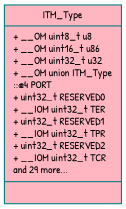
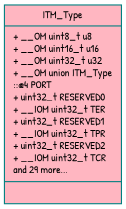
node "ITM_Type": text "+ __OM uint16_t u86" -> "+ __OM uint16_t u16"
